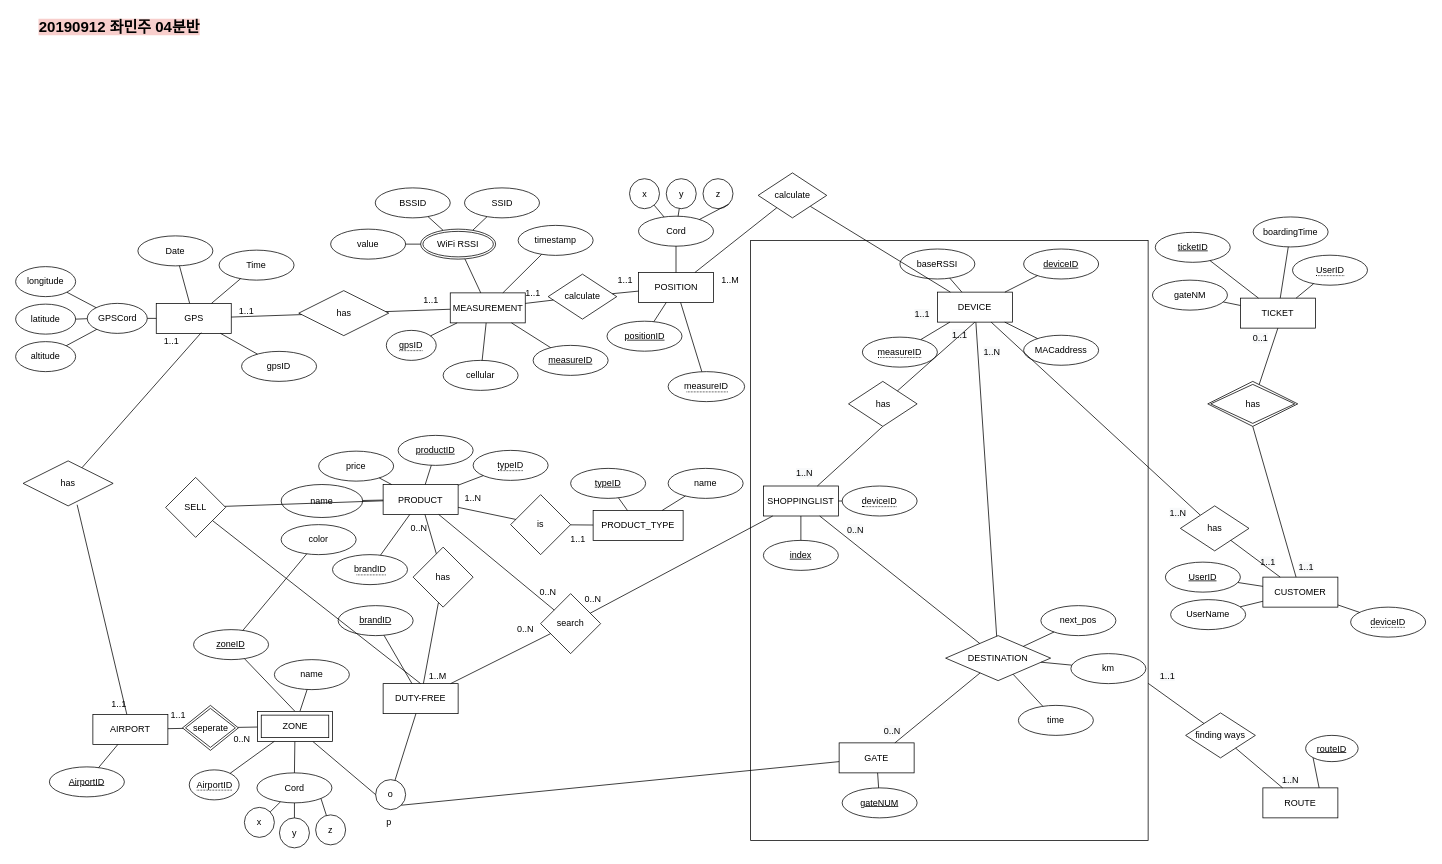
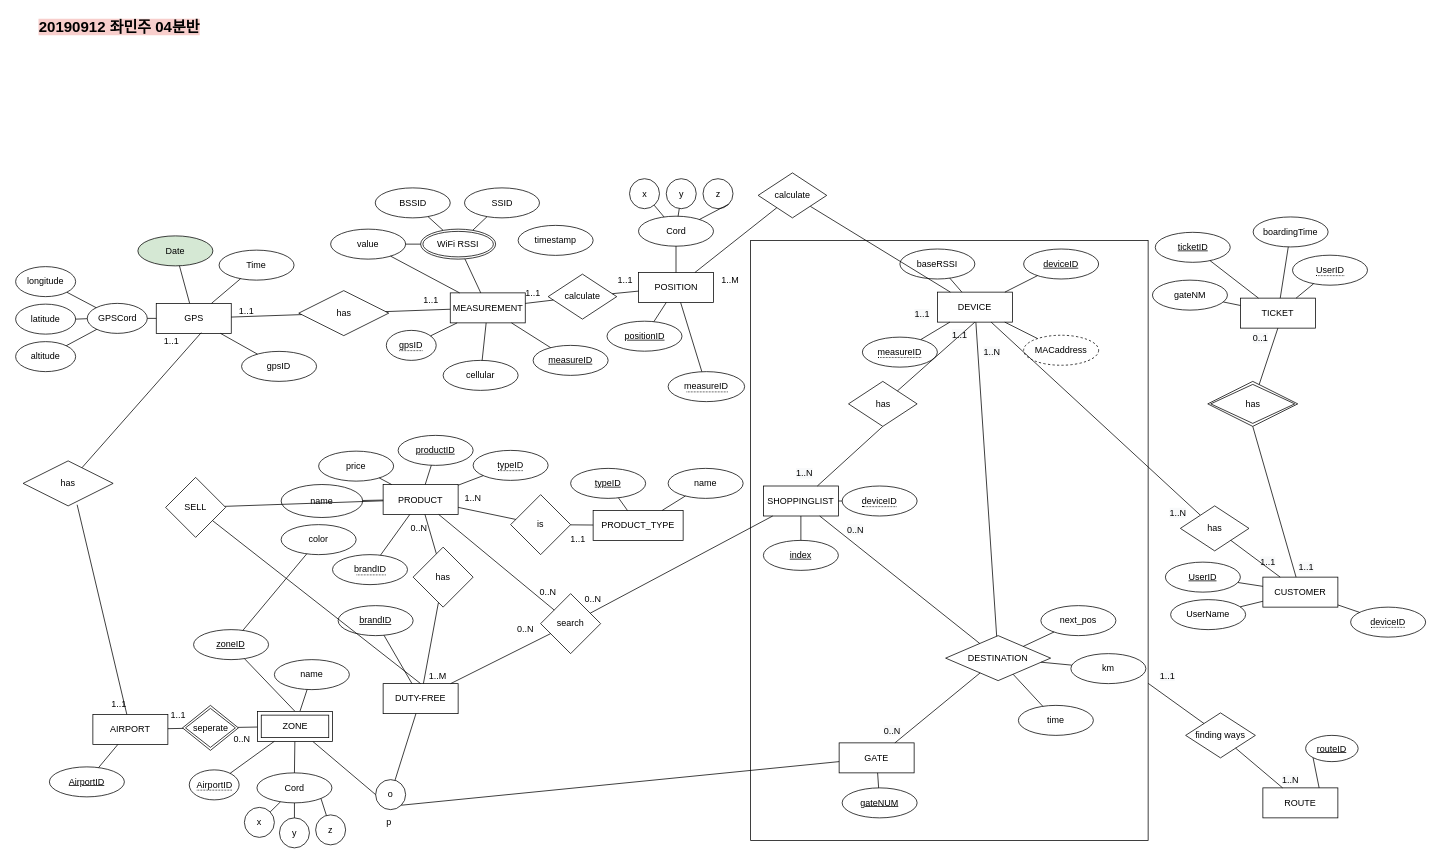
node "Date": fillcolor #ffffff -> #d5e8d4
edge "timestamp" -- "MEASUREMENT": now "value" -- "MEASUREMENT"
node "MACaddress": style solid -> dashed
